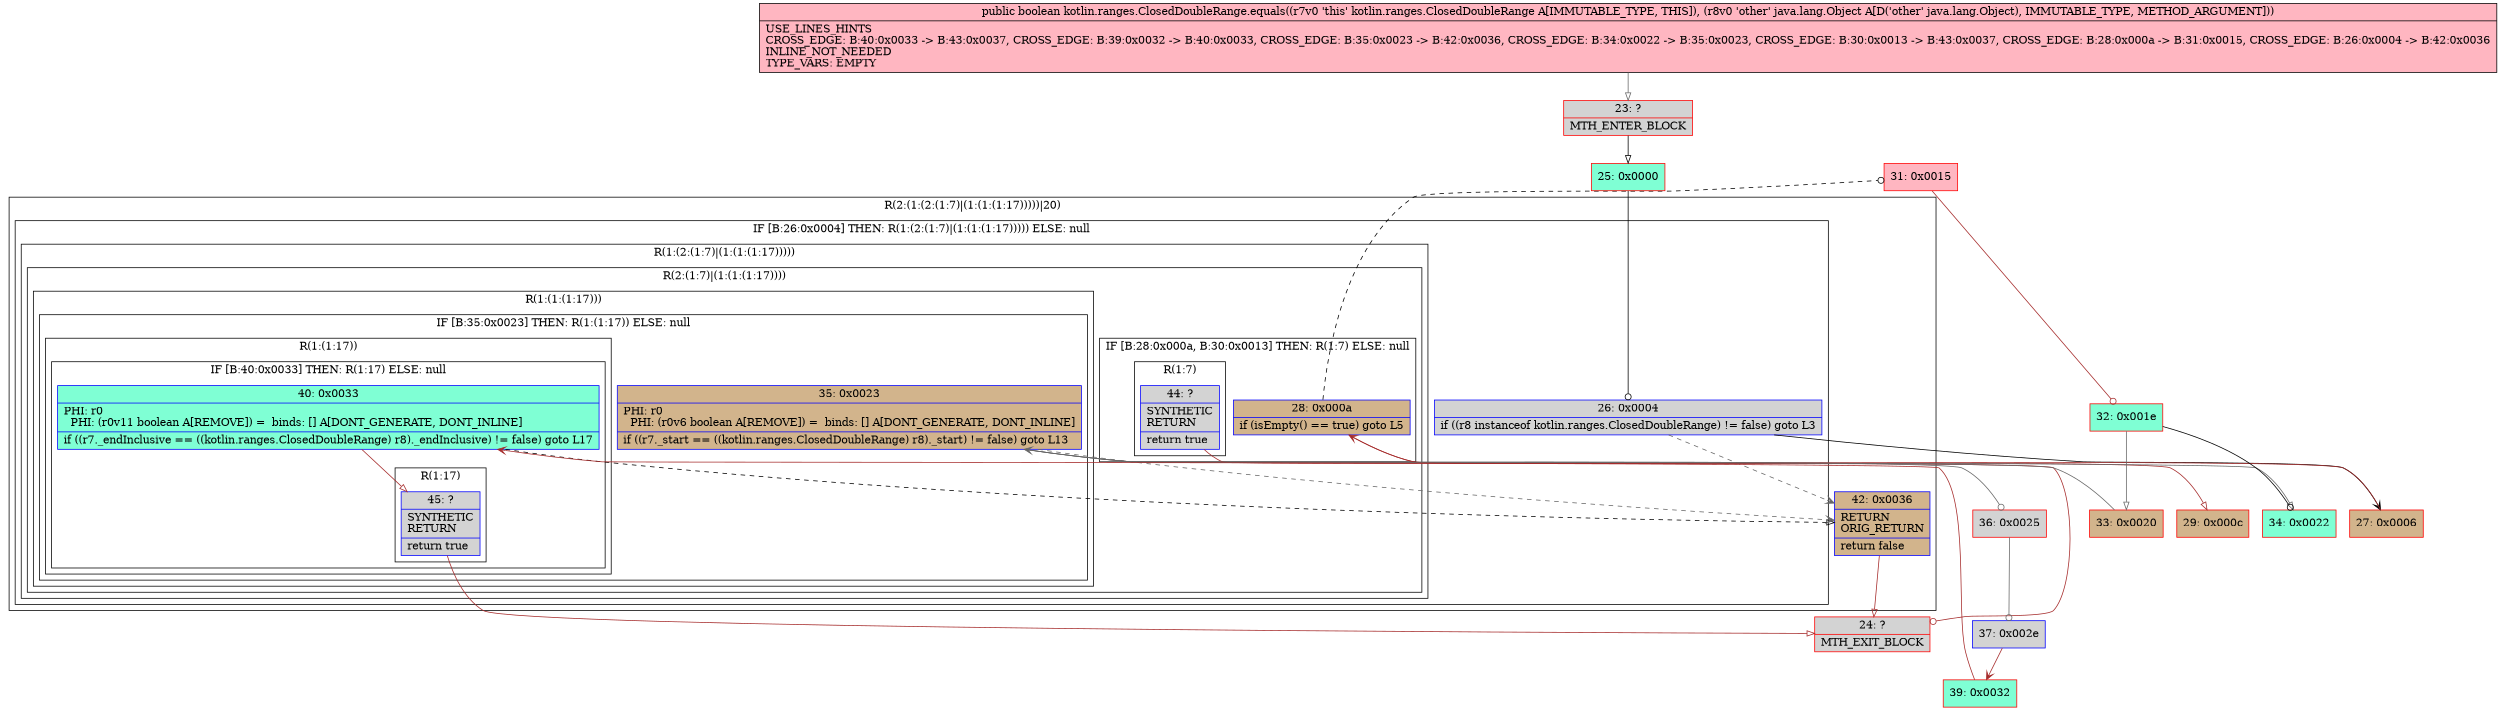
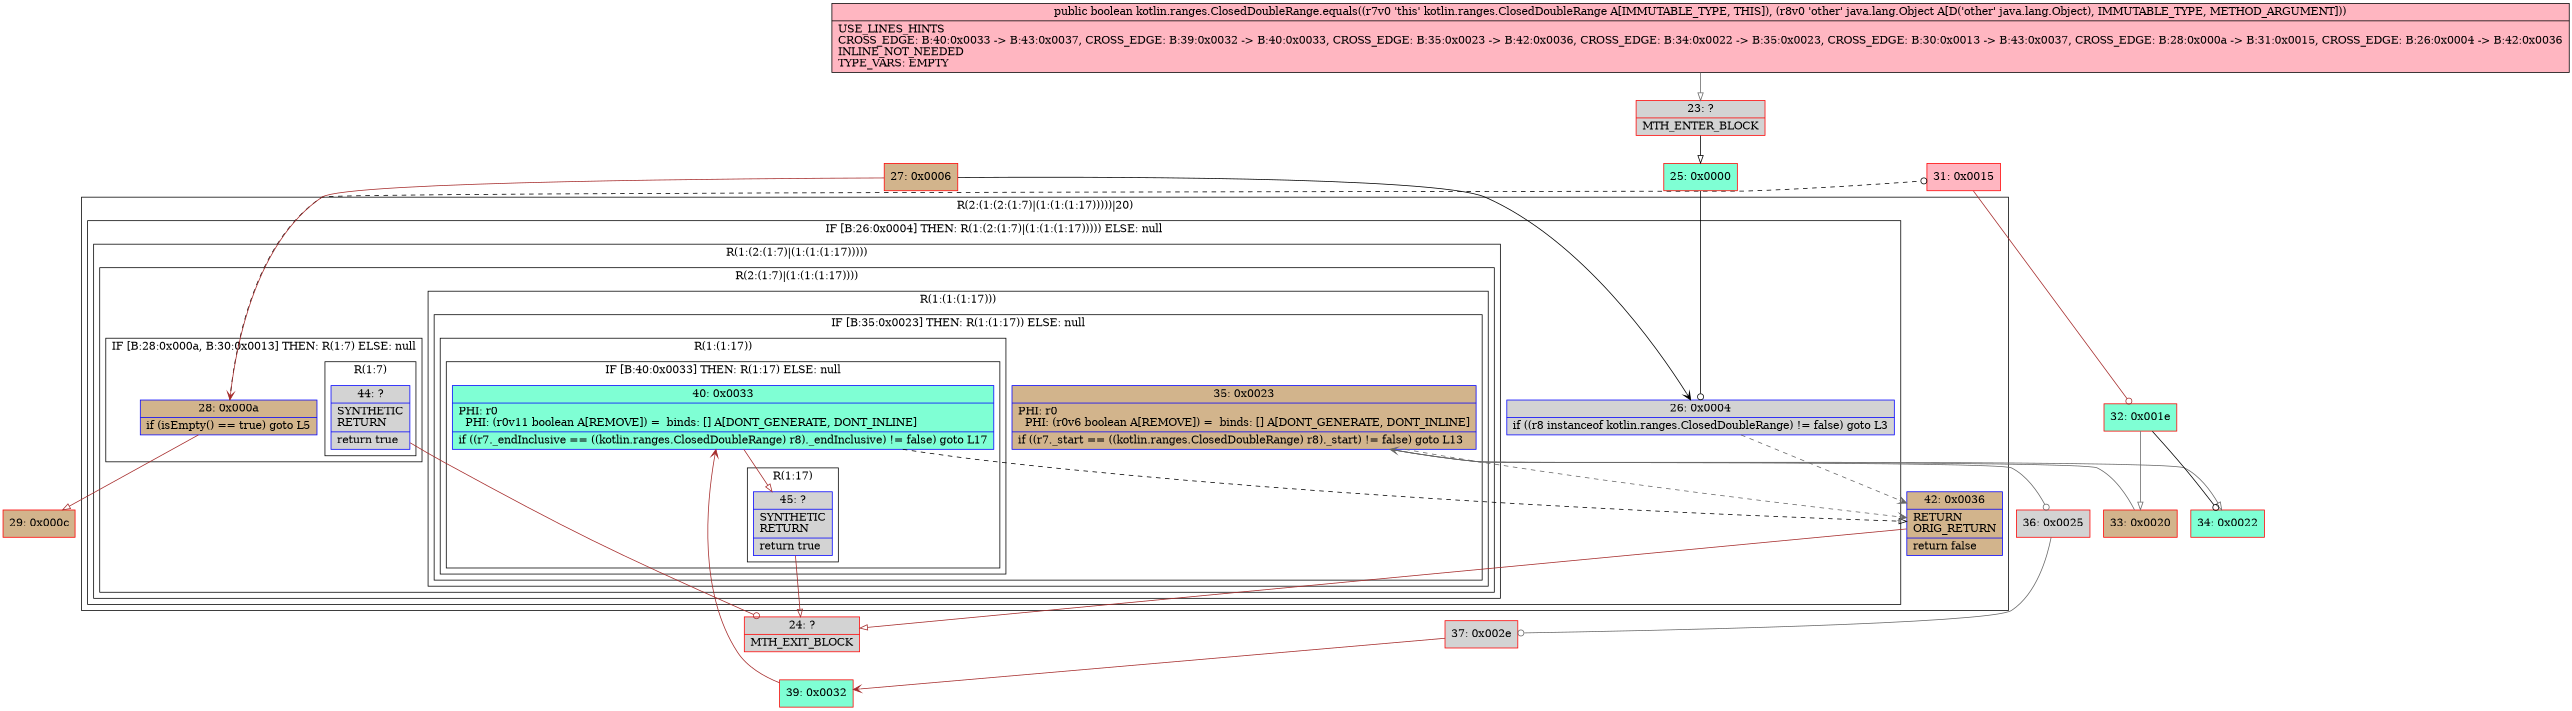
edge "26: 0x0004" -> "27: 0x0006": reversed
node "37: 0x002e": color blue -> red
